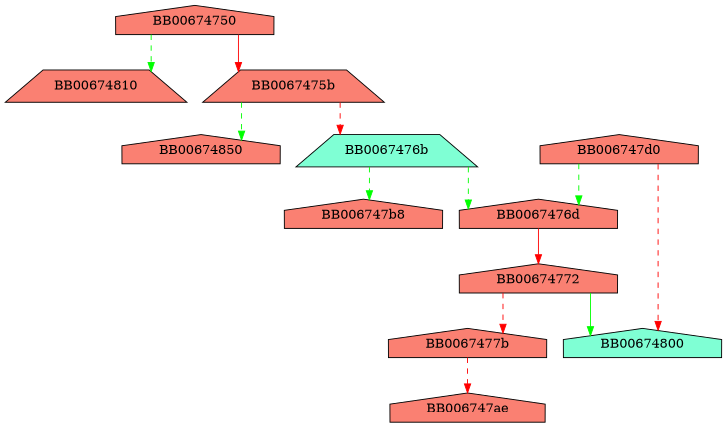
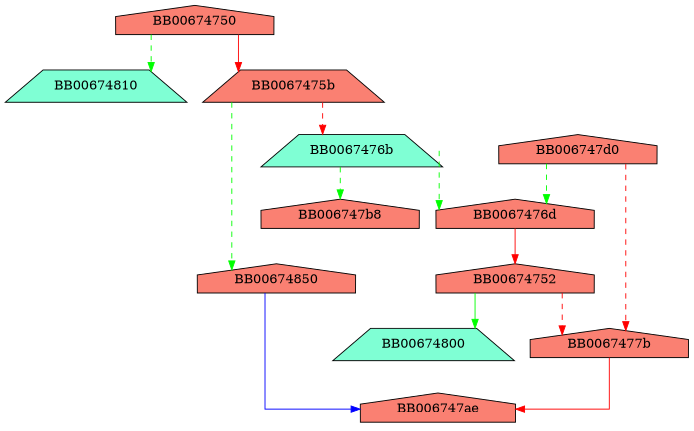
node "BB00674810": fillcolor salmon -> aquamarine
edge "BB006747d0" -> "BB00674800": now "BB006747d0" -> "BB0067477b"
node "BB00674772": label "BB00674772" -> "BB00674752"
node "BB00674800": shape house -> trapezium
edge "BB0067477b" -> "BB006747ae": style dashed -> solid
edge "BB00674850" -> "BB006747ae": added
